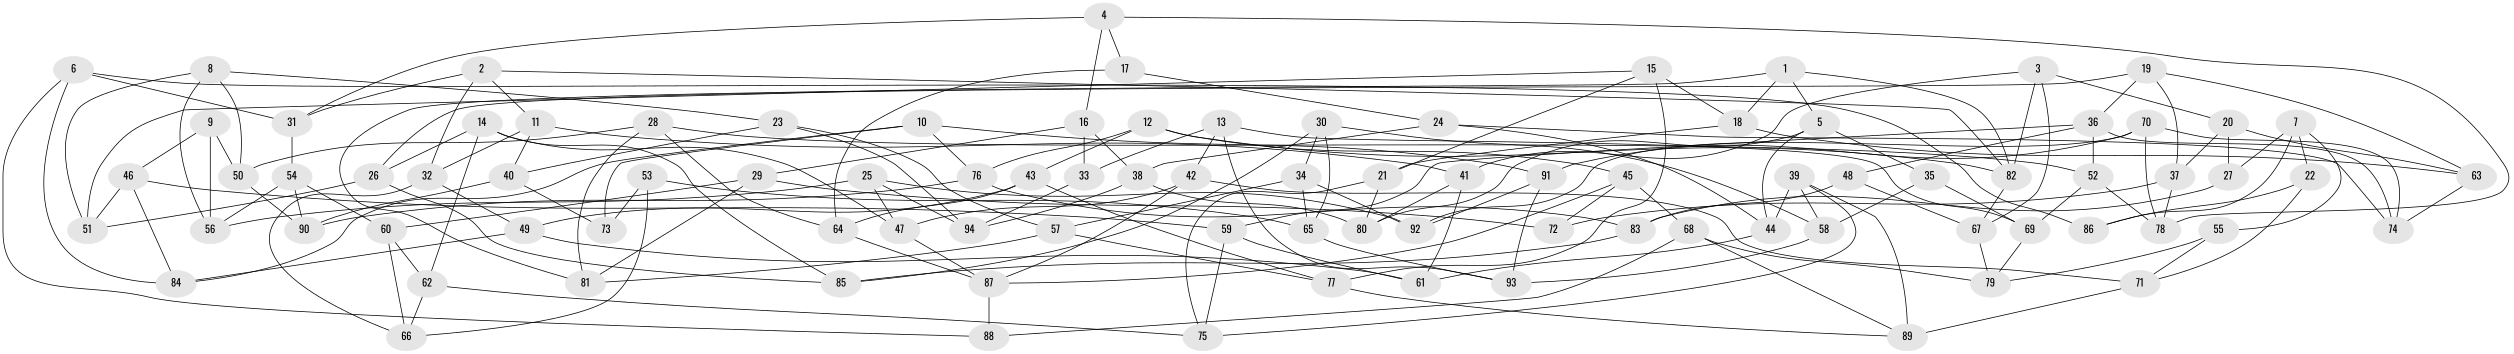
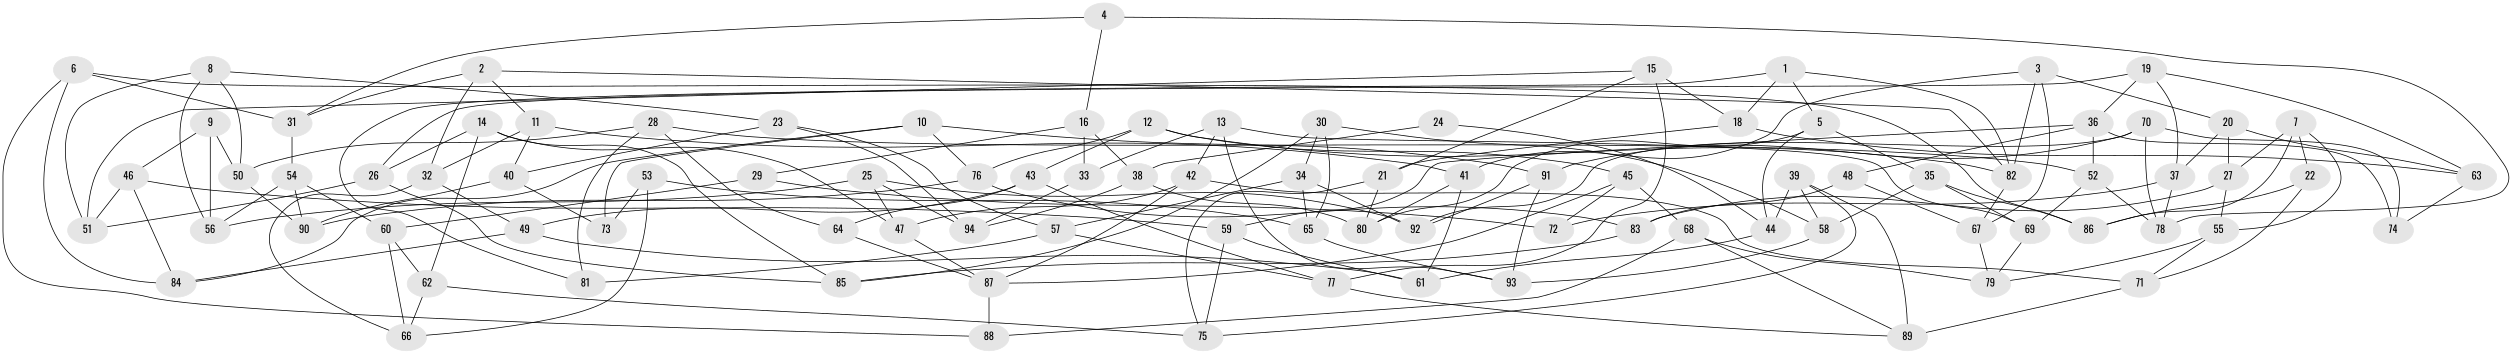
node "17": removed
edge "24" -- "74": removed
edge "35" -- "86": added
edge "27" -- "55": added
edge "29" -- "81": removed
